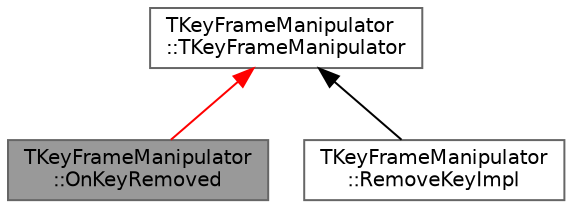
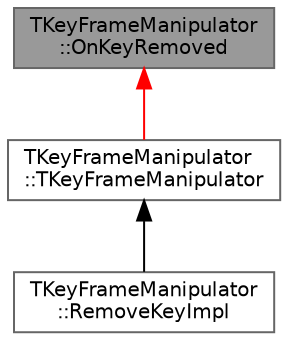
edge "TKeyFrameManipulator ::OnKeyRemoved" -> "TKeyFrameManipulator ::TKeyFrameManipulator": reversed
